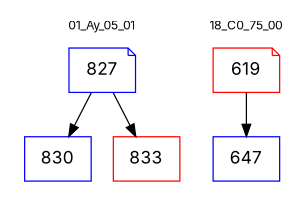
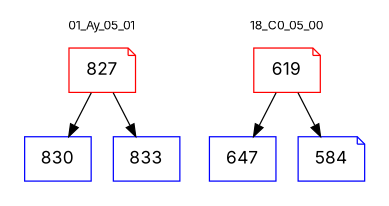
cluster "18_C0_75_00": label "18_C0_75_00" -> "18_C0_05_00"
node "827": color blue -> red
node "833": color red -> blue
node "584": added
